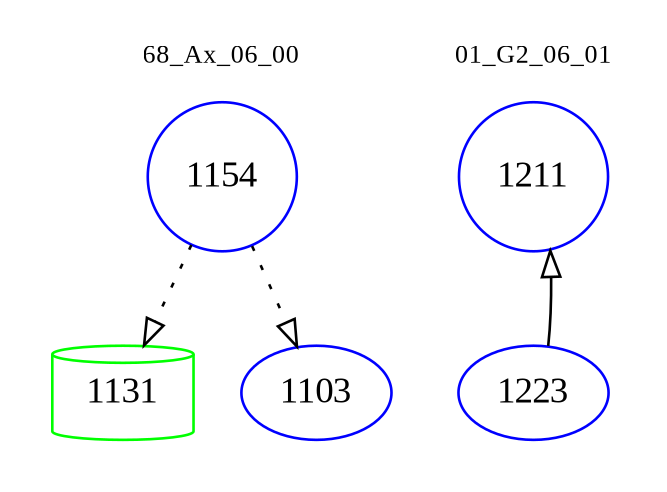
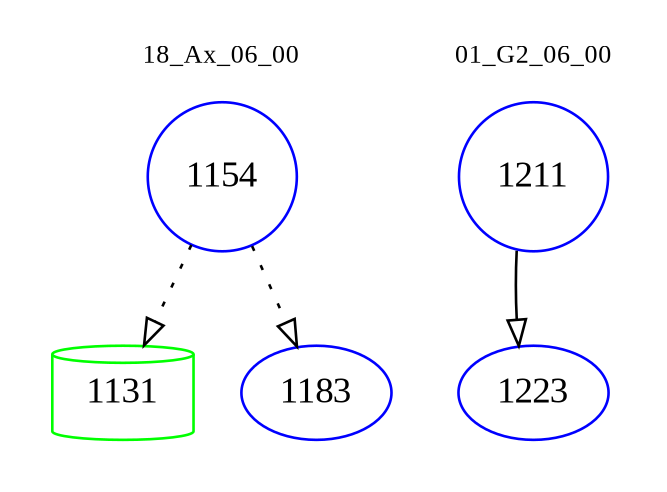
cluster "68_Ax_06_00": label "68_Ax_06_00" -> "18_Ax_06_00"
cluster "01_G2_06_01": label "01_G2_06_01" -> "01_G2_06_00"
edge "1223" -> "1211": reversed
node "1103": label "1103" -> "1183"
